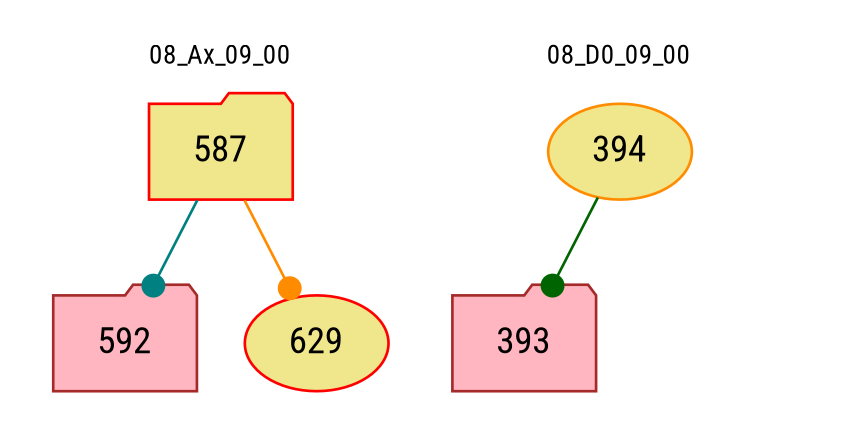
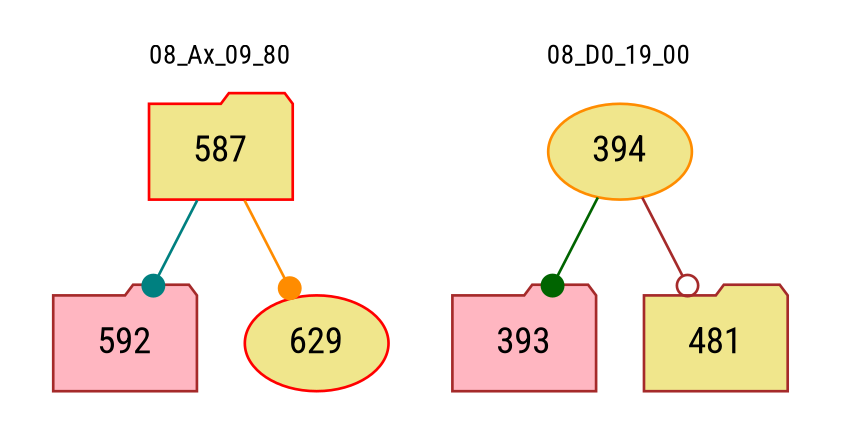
cluster "08_Ax_09_00": label "08_Ax_09_00" -> "08_Ax_09_80"
cluster "08_D0_09_00": label "08_D0_09_00" -> "08_D0_19_00"
node "481": added
